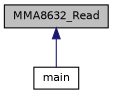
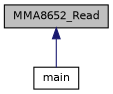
node "MMA8632_Read": label "MMA8632_Read" -> "MMA8652_Read"
